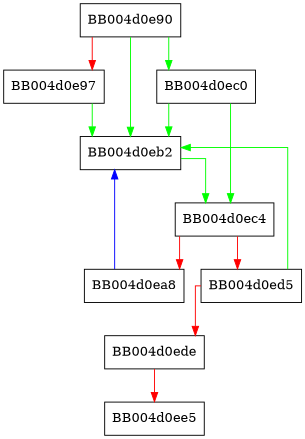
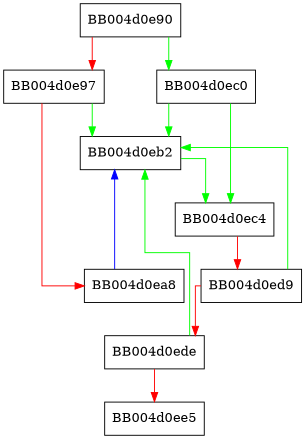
edge "BB004d0e90" -> "BB004d0eb2": now "BB004d0ede" -> "BB004d0eb2"
edge "BB004d0ec4" -> "BB004d0ea8": now "BB004d0e97" -> "BB004d0ea8"
node "BB004d0ed5": label "BB004d0ed5" -> "BB004d0ed9"
